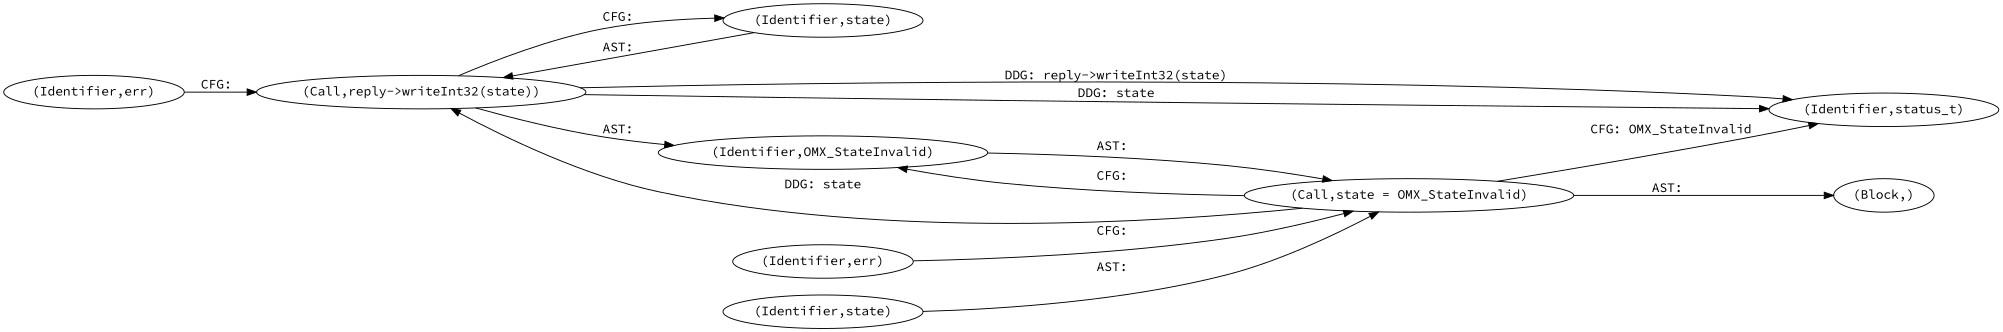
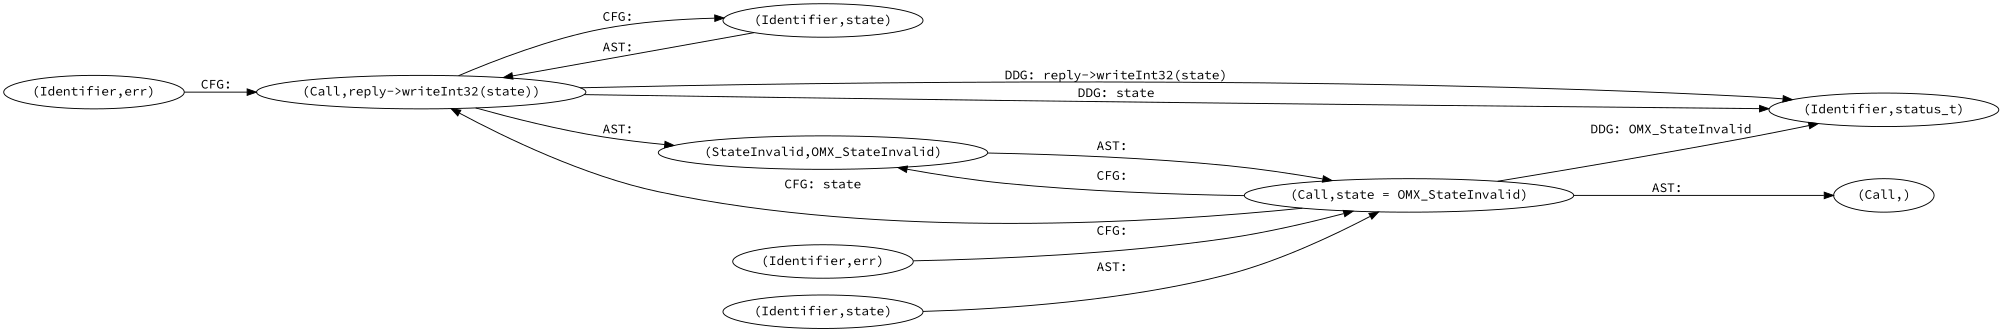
edge "(Call,state = OMX_StateInvalid)" -> "(Identifier,status_t)": label "CFG: OMX_StateInvalid" -> "DDG: OMX_StateInvalid"
node "(Identifier,OMX_StateInvalid)": label "(Identifier,OMX_StateInvalid)" -> "(StateInvalid,OMX_StateInvalid)"
edge "(Call,state = OMX_StateInvalid)" -> "(Call,reply->writeInt32(state))": label "DDG: state" -> "CFG: state"
node "(Block,)": label "(Block,)" -> "(Call,)"
